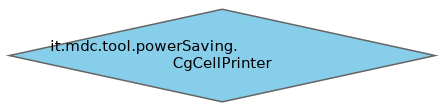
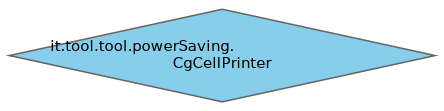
node "it.mdc.tool.powerSaving. CgCellPrinter": label "it.mdc.tool.powerSaving. CgCellPrinter" -> "it.tool.tool.powerSaving. CgCellPrinter"
